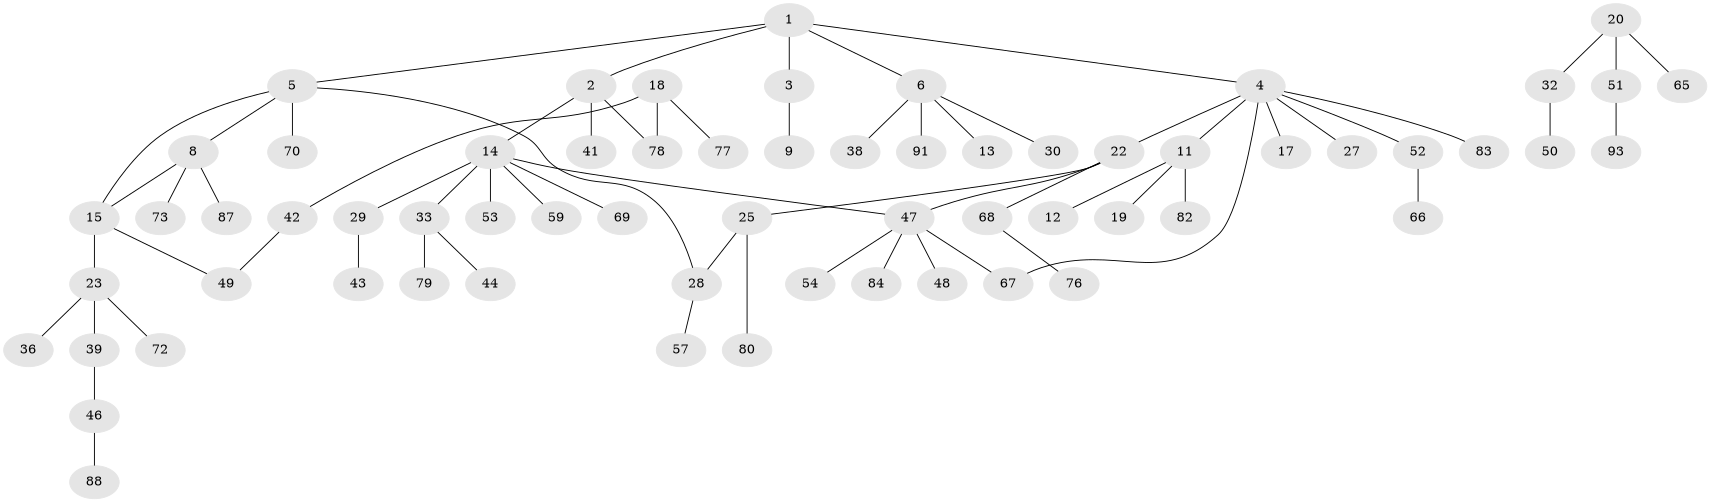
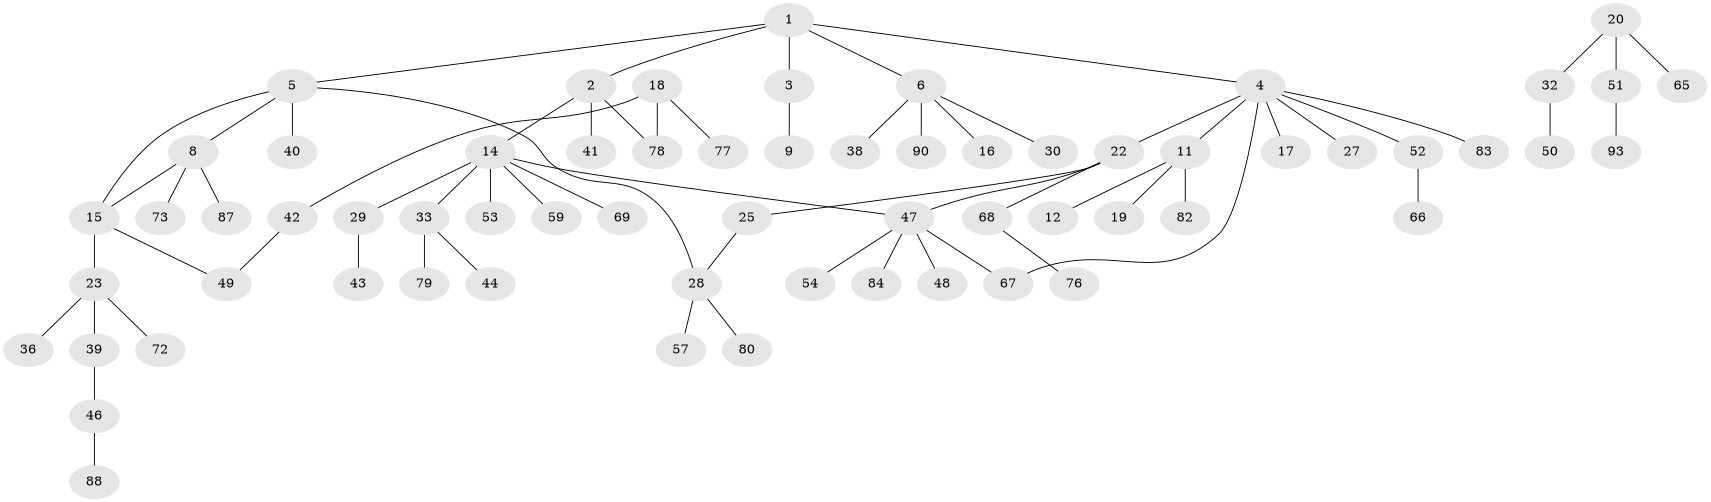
node "70": label "70" -> "40"
node "91": label "91" -> "90"
node "13": label "13" -> "16"
edge "25" -- "80": now "28" -- "80"
